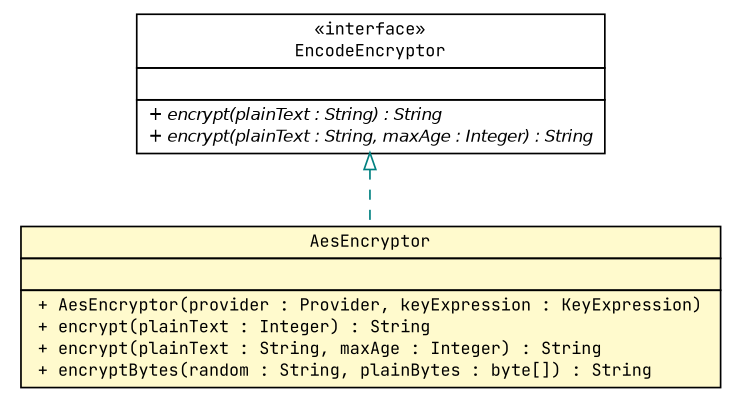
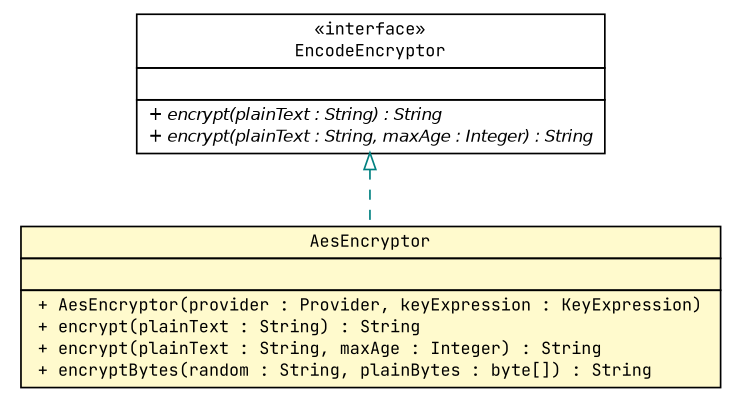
node "AesEncryptor": text "+ encrypt(plainText : Integer) : String" -> "+ encrypt(plainText : String) : String"
